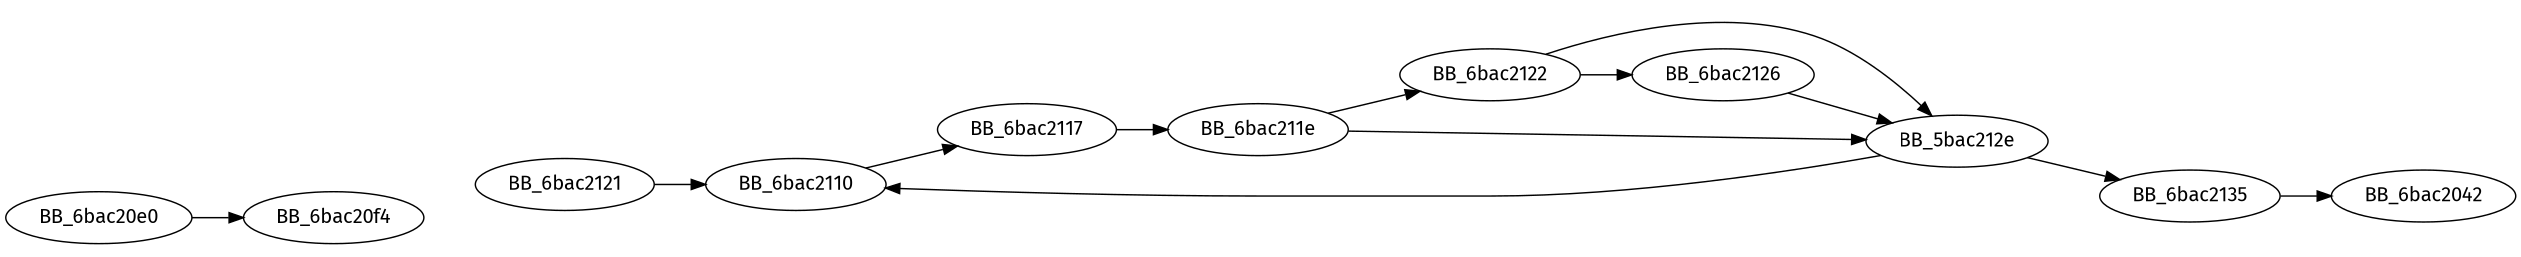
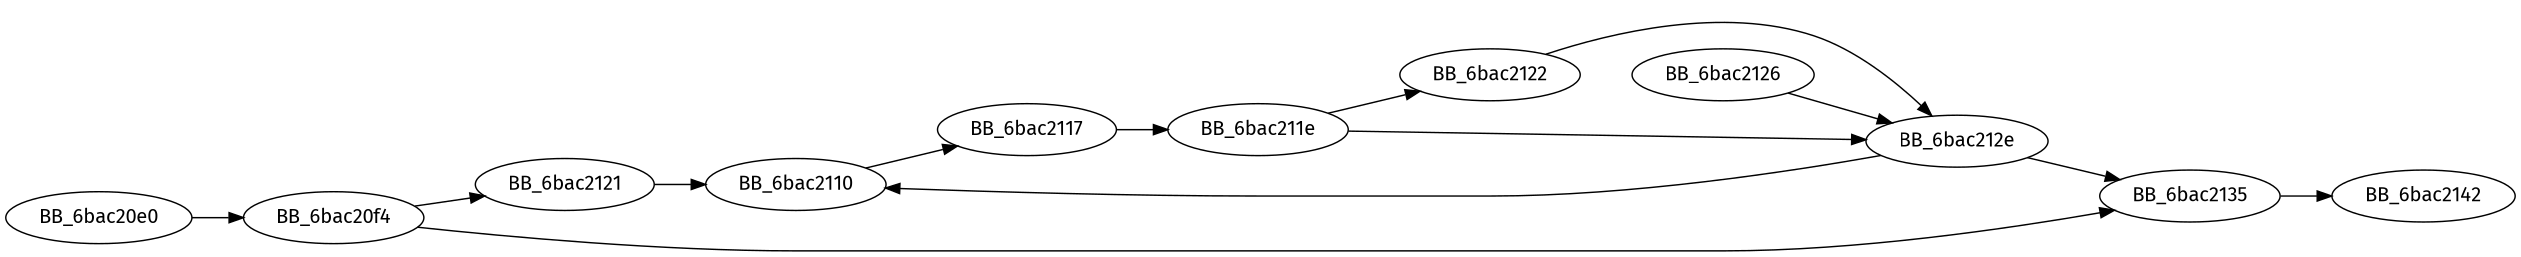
edge "BB_6bac2122" -> "BB_6bac2126": removed
node "BB_5bac212e": label "BB_5bac212e" -> "BB_6bac212e"
node "BB_6bac2042": label "BB_6bac2042" -> "BB_6bac2142"
edge "BB_6bac20f4" -> "BB_6bac2121": added
edge "BB_6bac20f4" -> "BB_6bac2135": added
